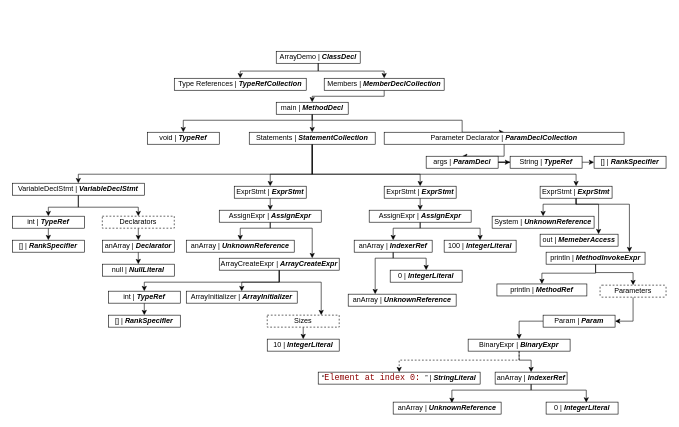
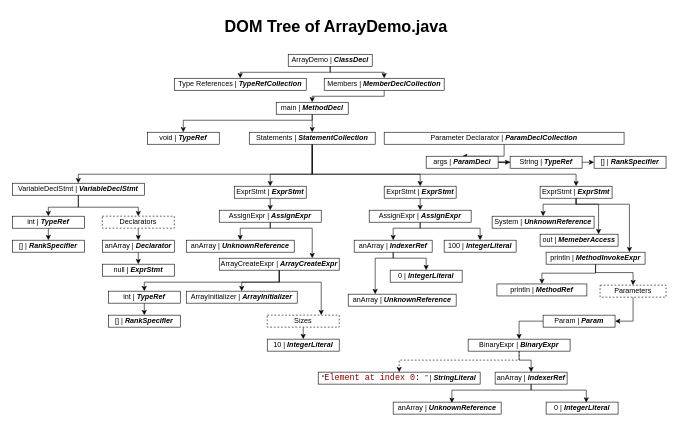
node "DOM Tree of ArrayDemo.java": added
node "ArrayDemo | ClassDecl": moved (318, 57) -> (330, 60)
edge "main | MethodDecl" -> "Parameter Declarator | ParamDeclCollection": removed
node "null | NullLiteral": label "null | NullLiteral" -> "null | ExprStmt"
node "Parameters": shape rounded rectangle -> rectangle
